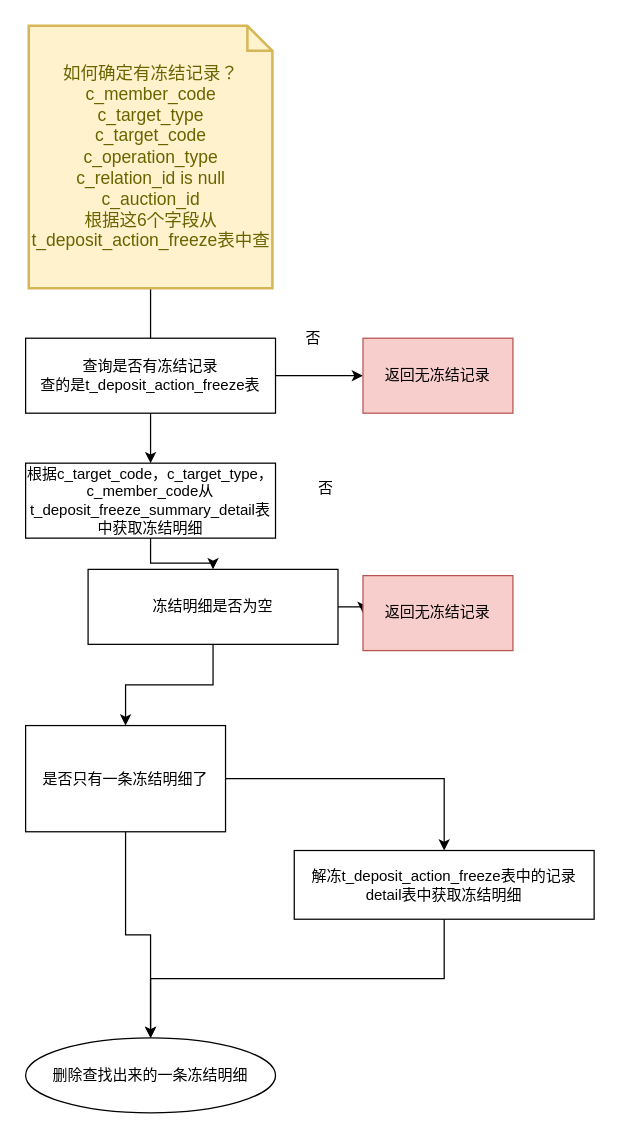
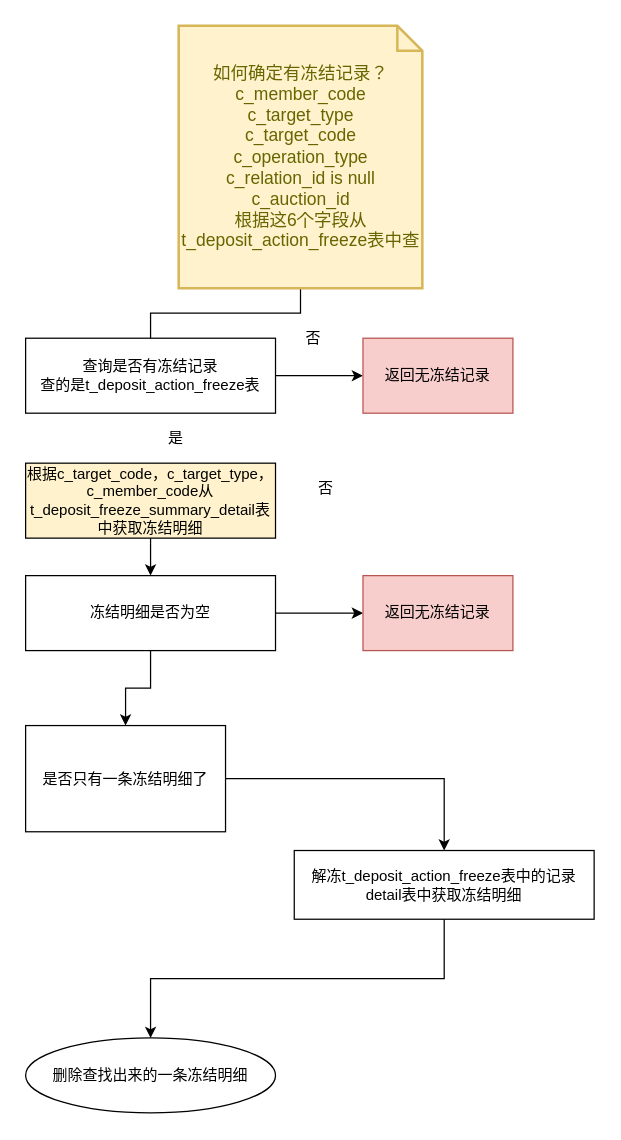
node "如何确定有冻结记录？ c_member_code c_target_type c_target_code c_operation_type c_relation_id is null c_auction_id 根据这6个字段从t_deposit_action_freeze表中查": moved (151, 157) -> (301, 157)
edge "查询是否有冻结记录 查的是t_deposit_action_freeze表" -> "根据c_target_code，c_target_type， c_member_code从t_deposit_freeze_summary_detail表中获取冻结明细": removed
node "是": added
node "根据c_target_code，c_target_type， c_member_code从t_deposit_freeze_summary_detail表中获取冻结明细": fillcolor #ffffff -> #fff2cc
node "冻结明细是否为空": moved (213, 607) -> (151, 613)
edge "是否只有一条冻结明细了" -> "删除查找出来的一条冻结明细": removed
